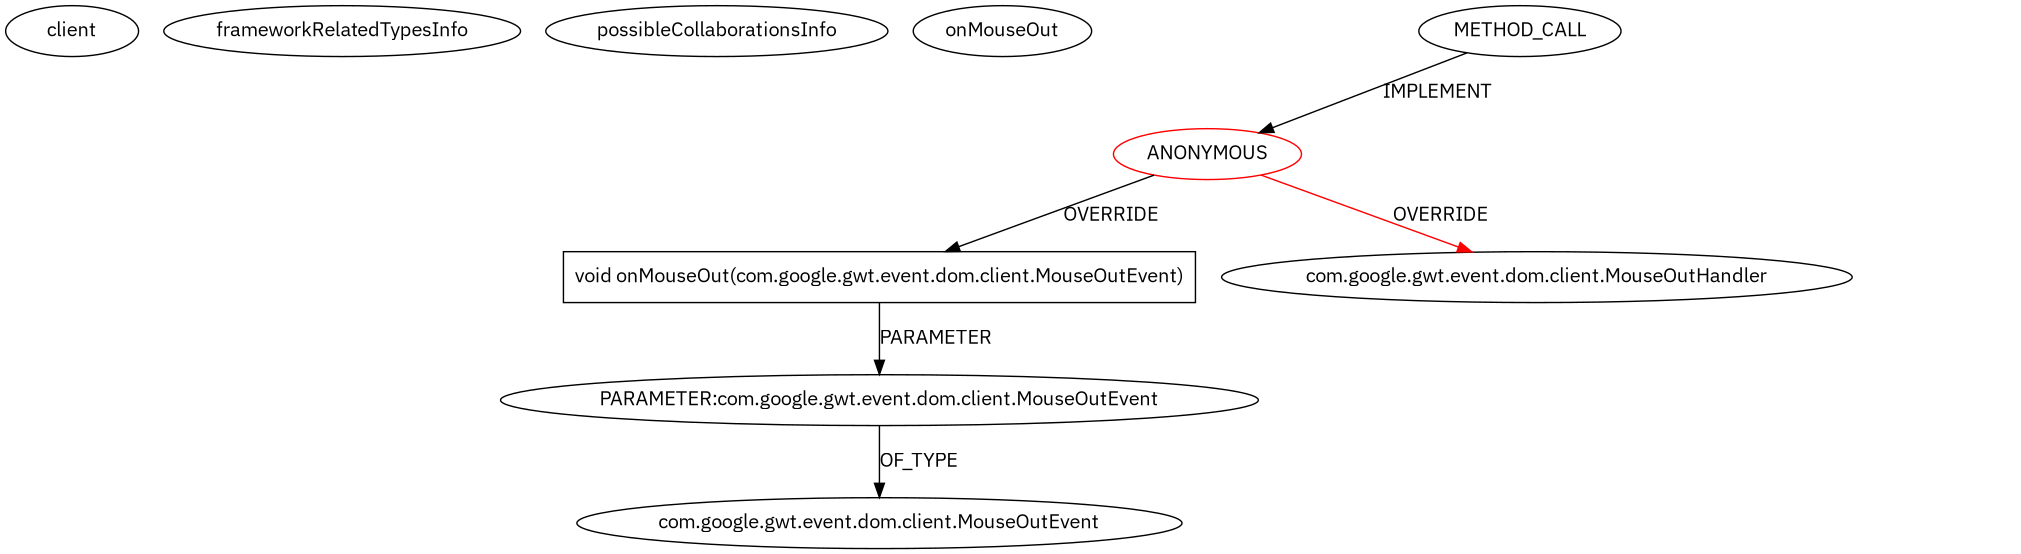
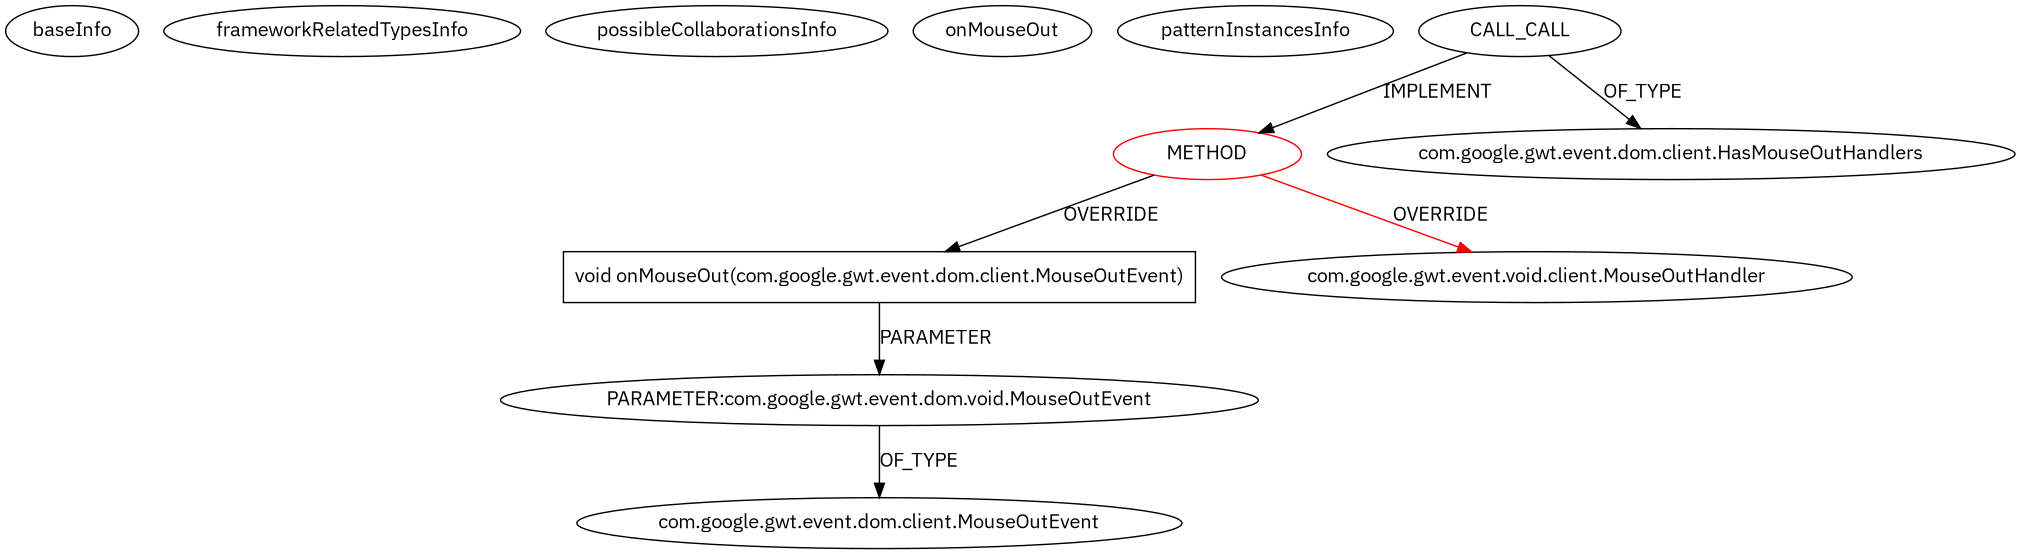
node "client": label "client" -> "baseInfo"
node "patternInstancesInfo": added
node "METHOD_CALL": label "METHOD_CALL" -> "CALL_CALL"
node "ANONYMOUS": label "ANONYMOUS" -> "METHOD"
node "com.google.gwt.event.dom.client.HasMouseOutHandlers": added
node "com.google.gwt.event.dom.client.MouseOutHandler": label "com.google.gwt.event.dom.client.MouseOutHandler" -> "com.google.gwt.event.void.client.MouseOutHandler"
node "PARAMETER:com.google.gwt.event.dom.client.MouseOutEvent": label "PARAMETER:com.google.gwt.event.dom.client.MouseOutEvent" -> "PARAMETER:com.google.gwt.event.dom.void.MouseOutEvent"
